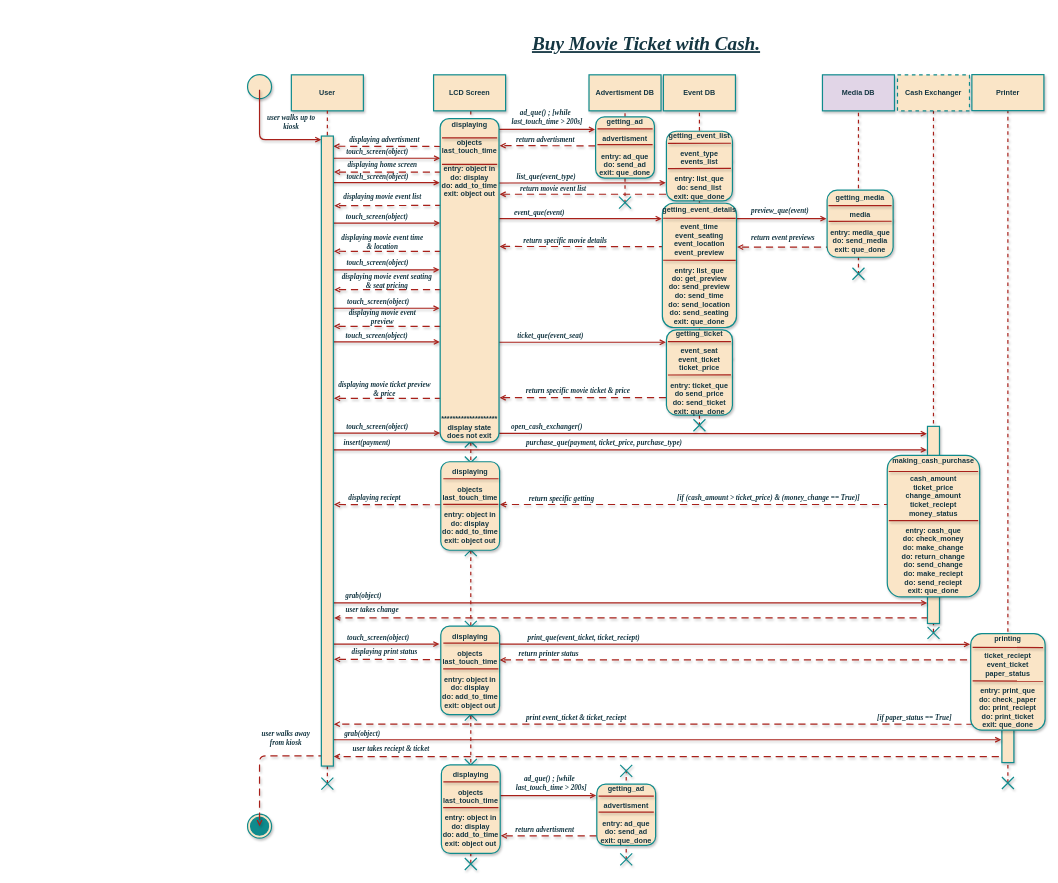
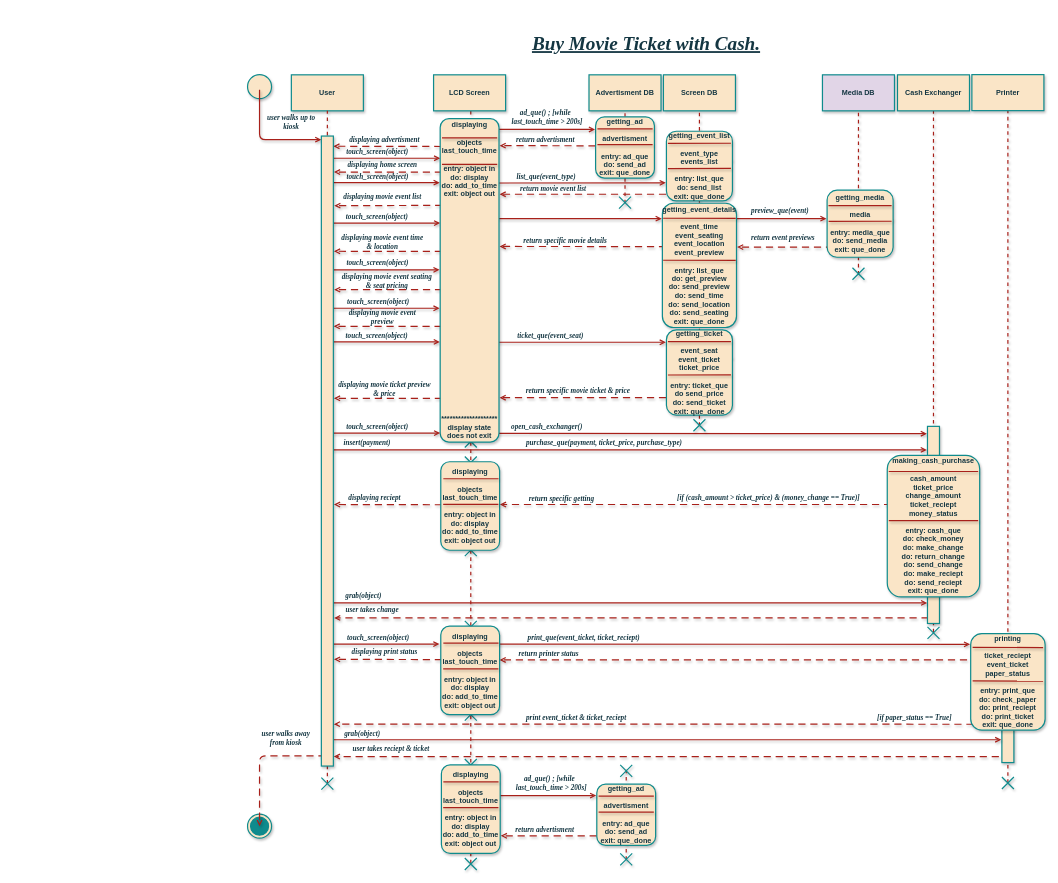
node "Event DB": label "Event DB" -> "Screen DB"
node "Cash Exchanger": style dashed -> solid
node "event_que(event)": removed
